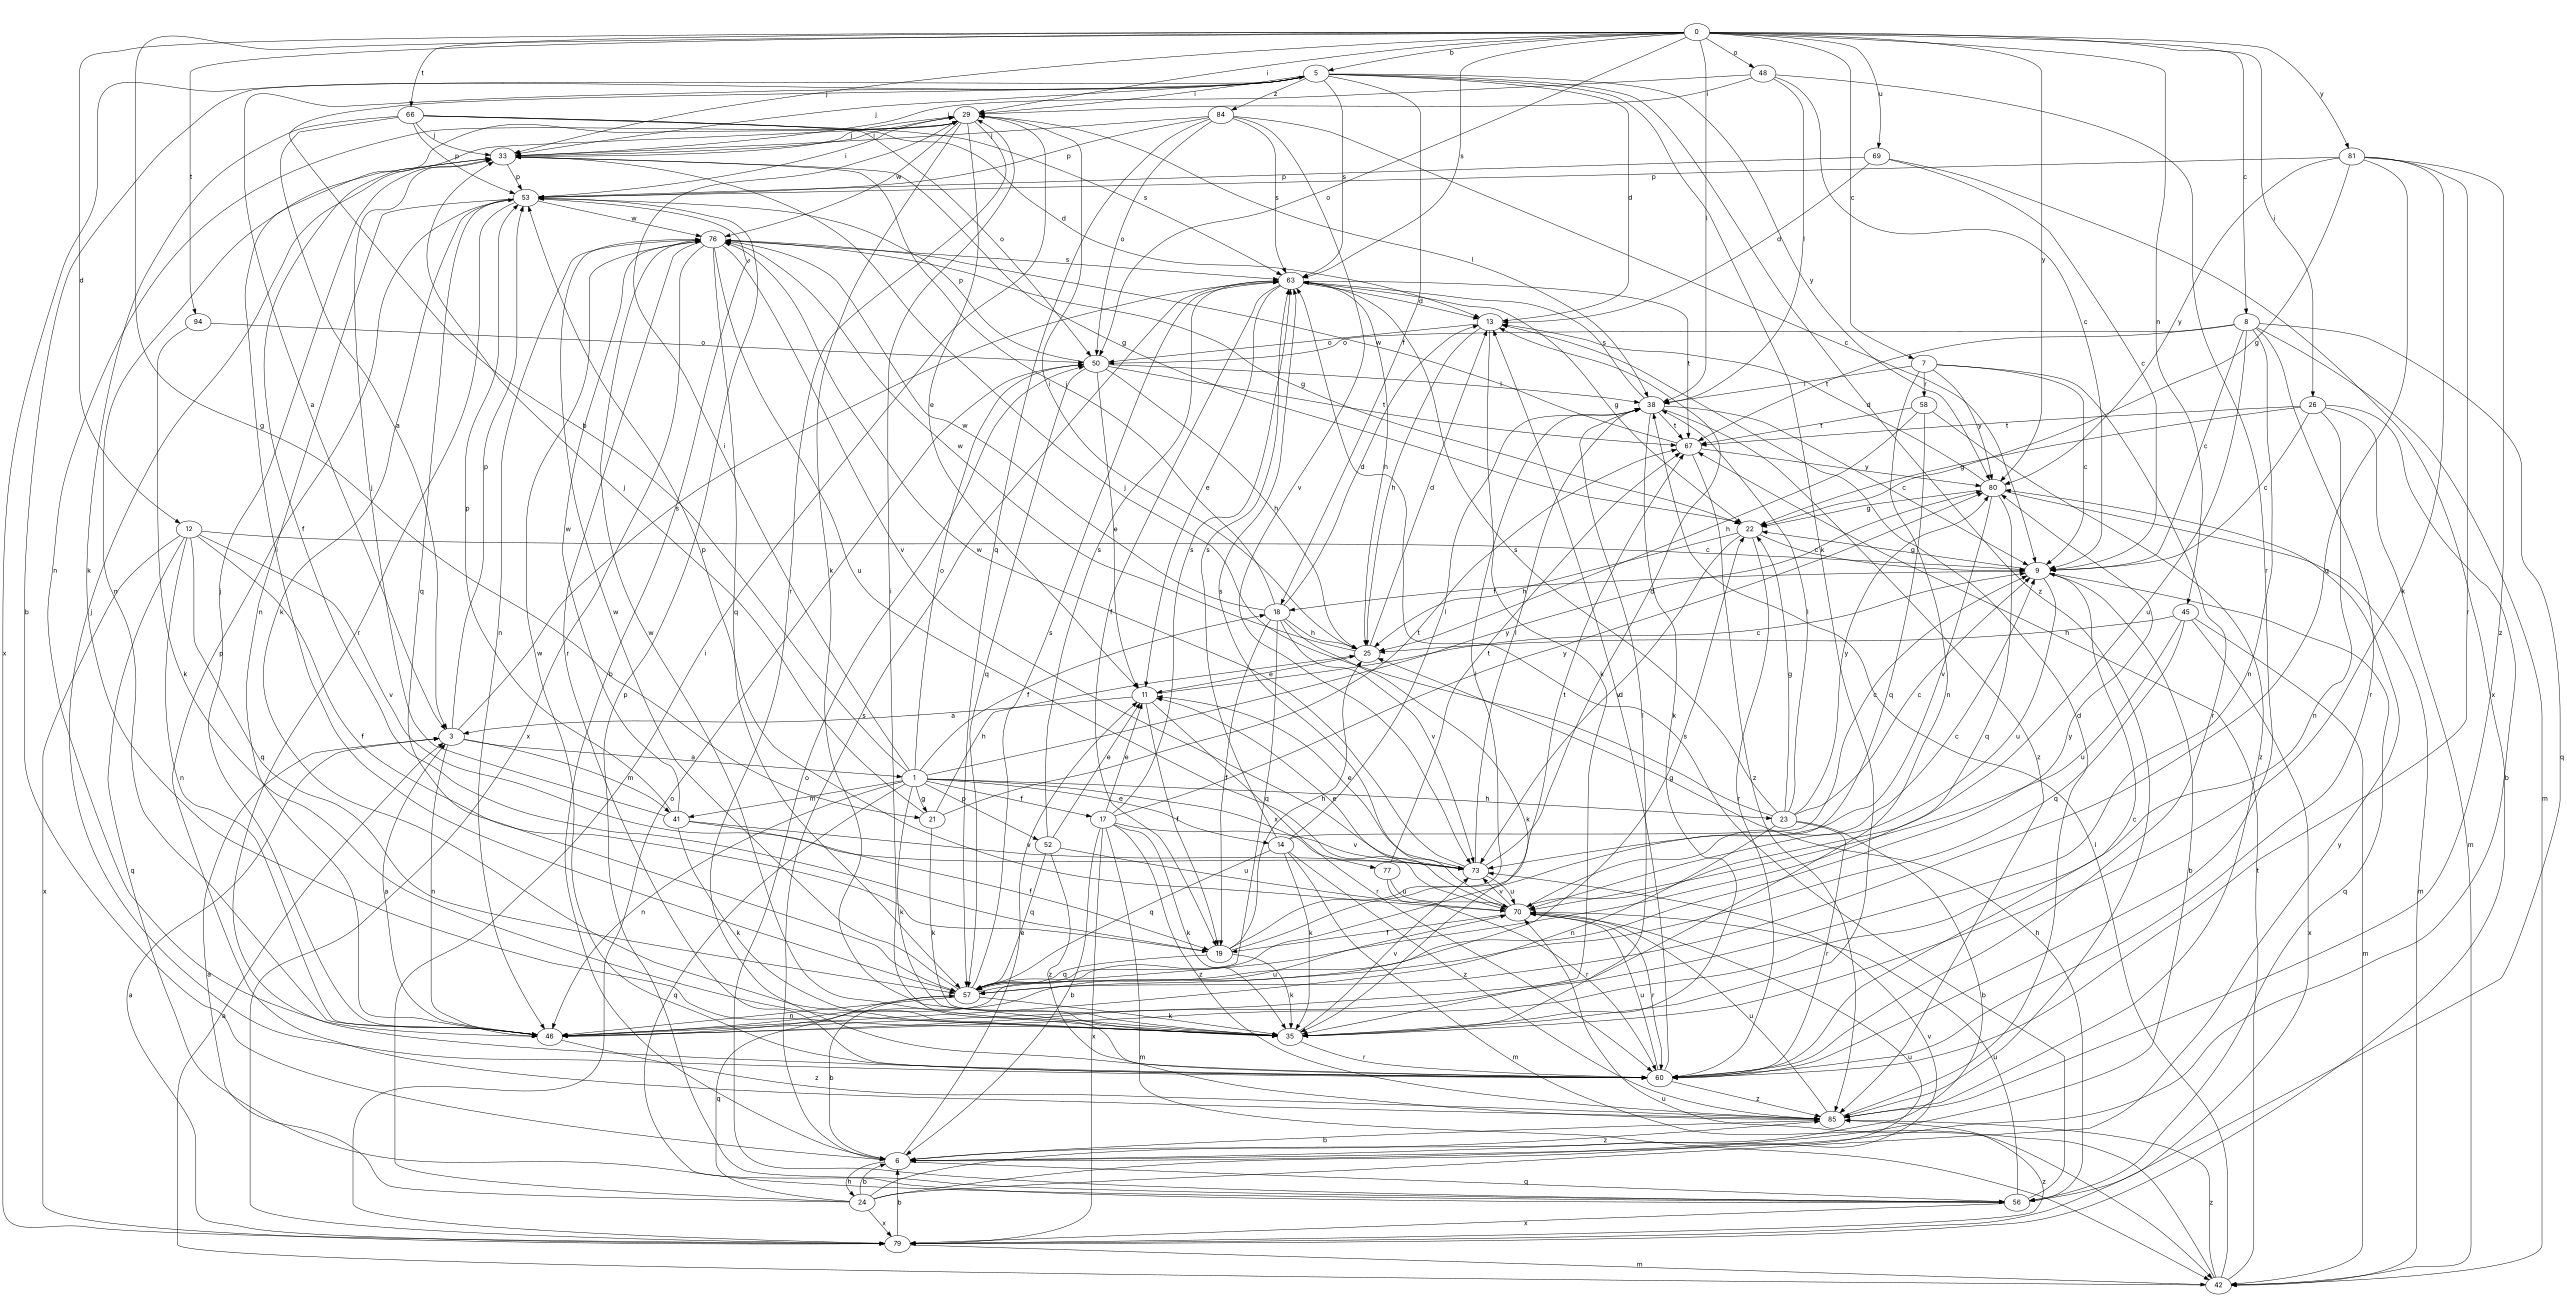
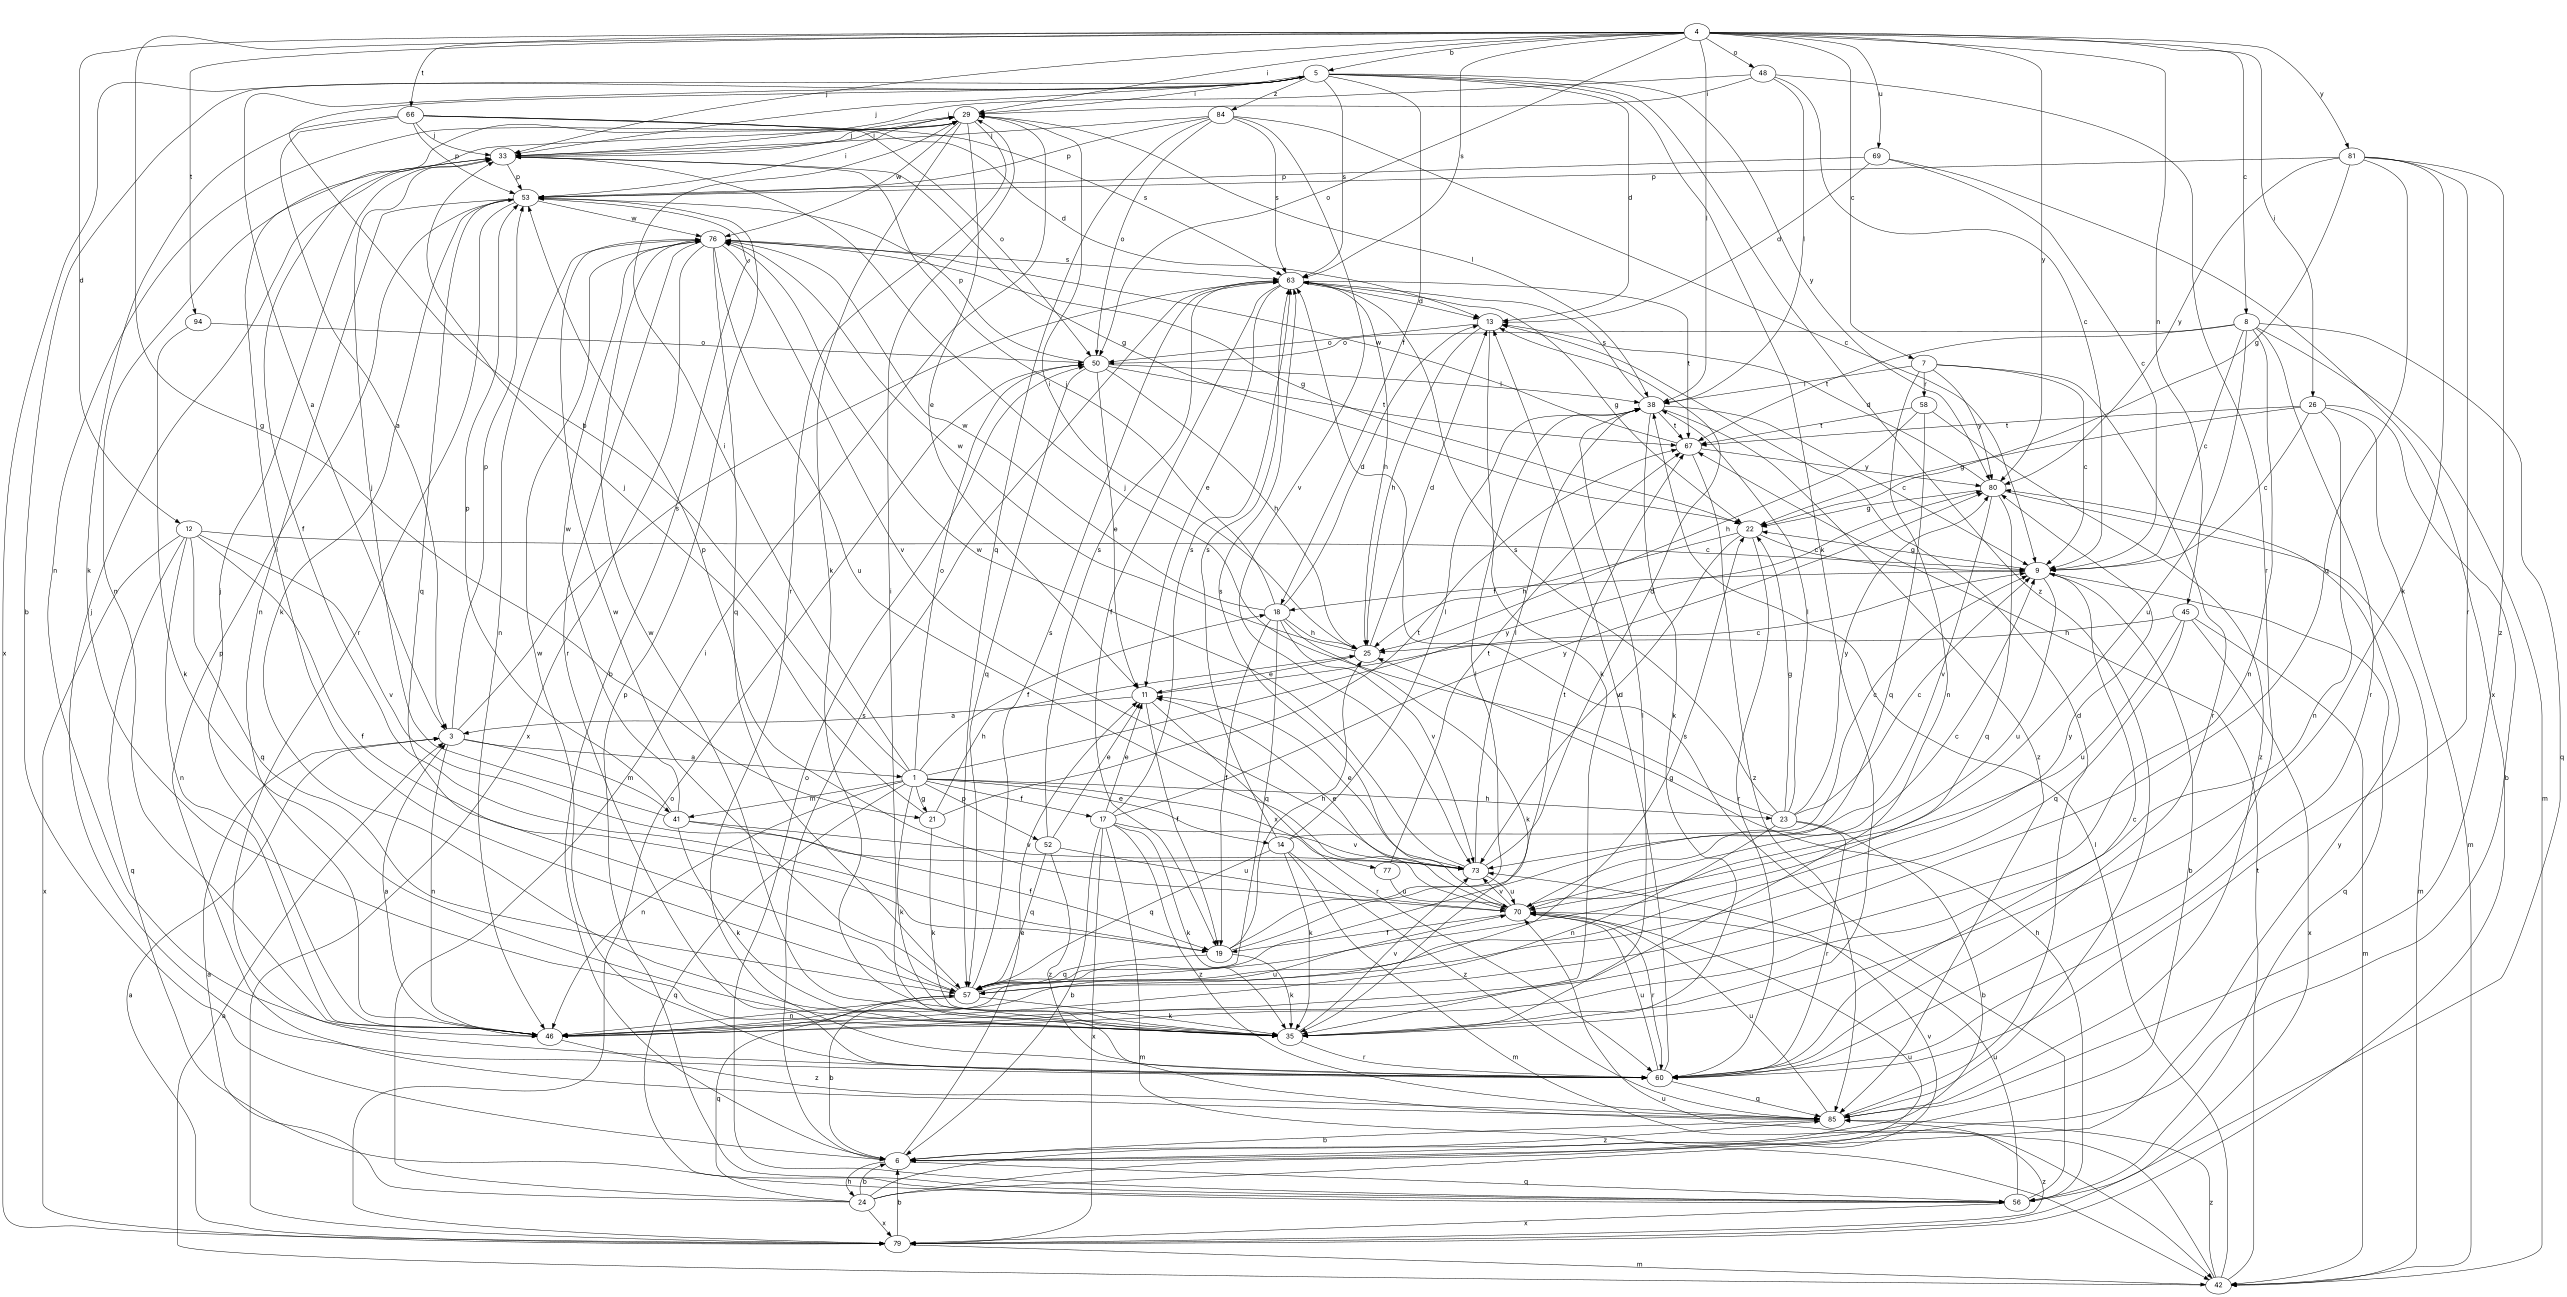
node "0": label "0" -> "4"
edge "77" -> "60": removed, label "r"
edge "60" -> "85": label "z" -> "q"
